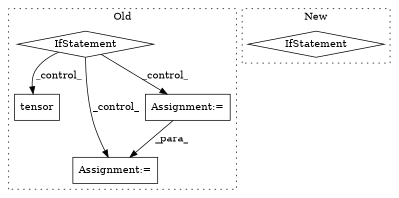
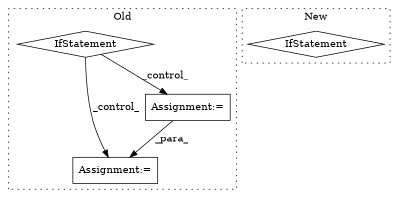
node "tensor": removed
